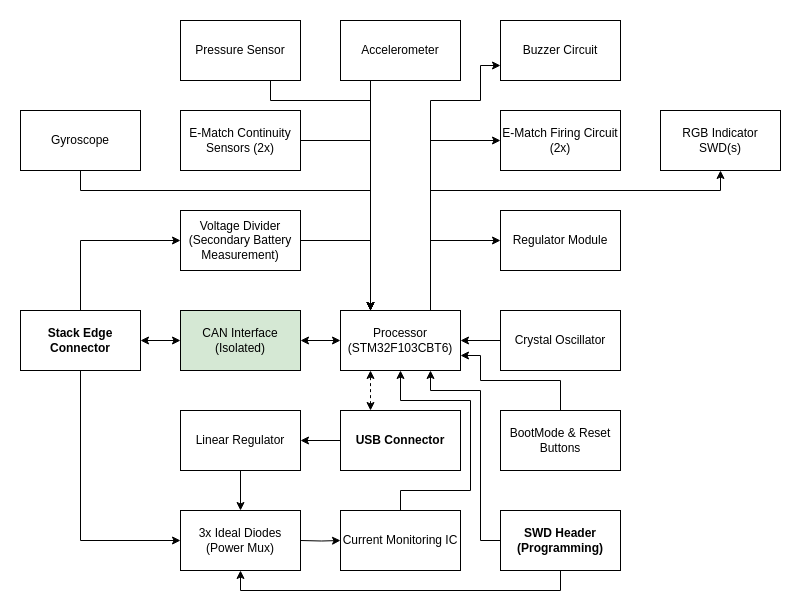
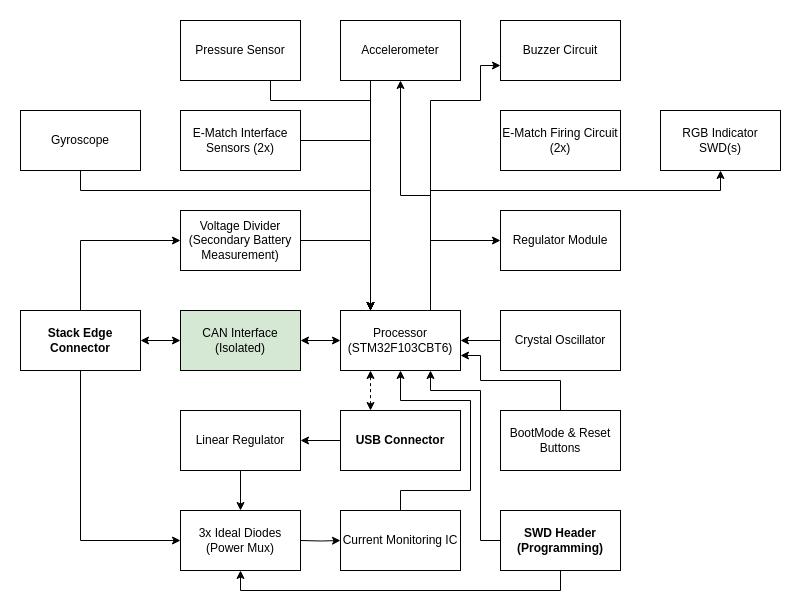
node "E-Match Continuity Sensors (2x)": label "E-Match Continuity Sensors (2x)" -> "E-Match Interface Sensors (2x)"
edge "Processor (STM32F103CBT6)" -> "E-Match Firing Circuit (2x)": now "Processor (STM32F103CBT6)" -> "Accelerometer"
